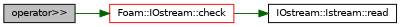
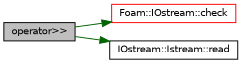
edge "Foam::IOstream::check" -> "IOstream::Istream::read": now "operator>>" -> "IOstream::Istream::read"
